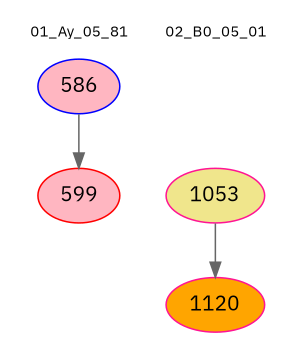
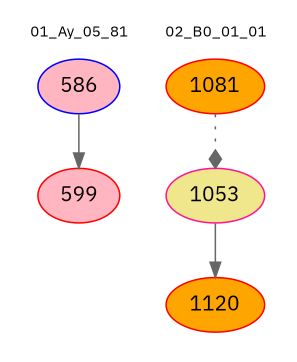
cluster "02_B0_05_01": label "02_B0_05_01" -> "02_B0_01_01"
node "1081": added
node "1120": color deeppink -> red
